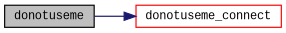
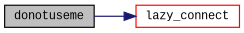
node "donotuseme_connect": label "donotuseme_connect" -> "lazy_connect"
